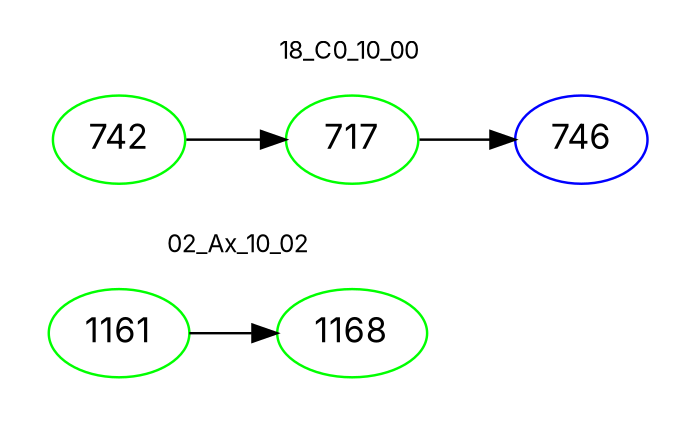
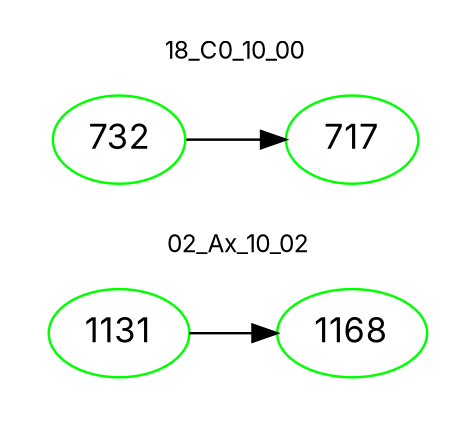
node "742": label "742" -> "732"
node "746": removed
node "1161": label "1161" -> "1131"
